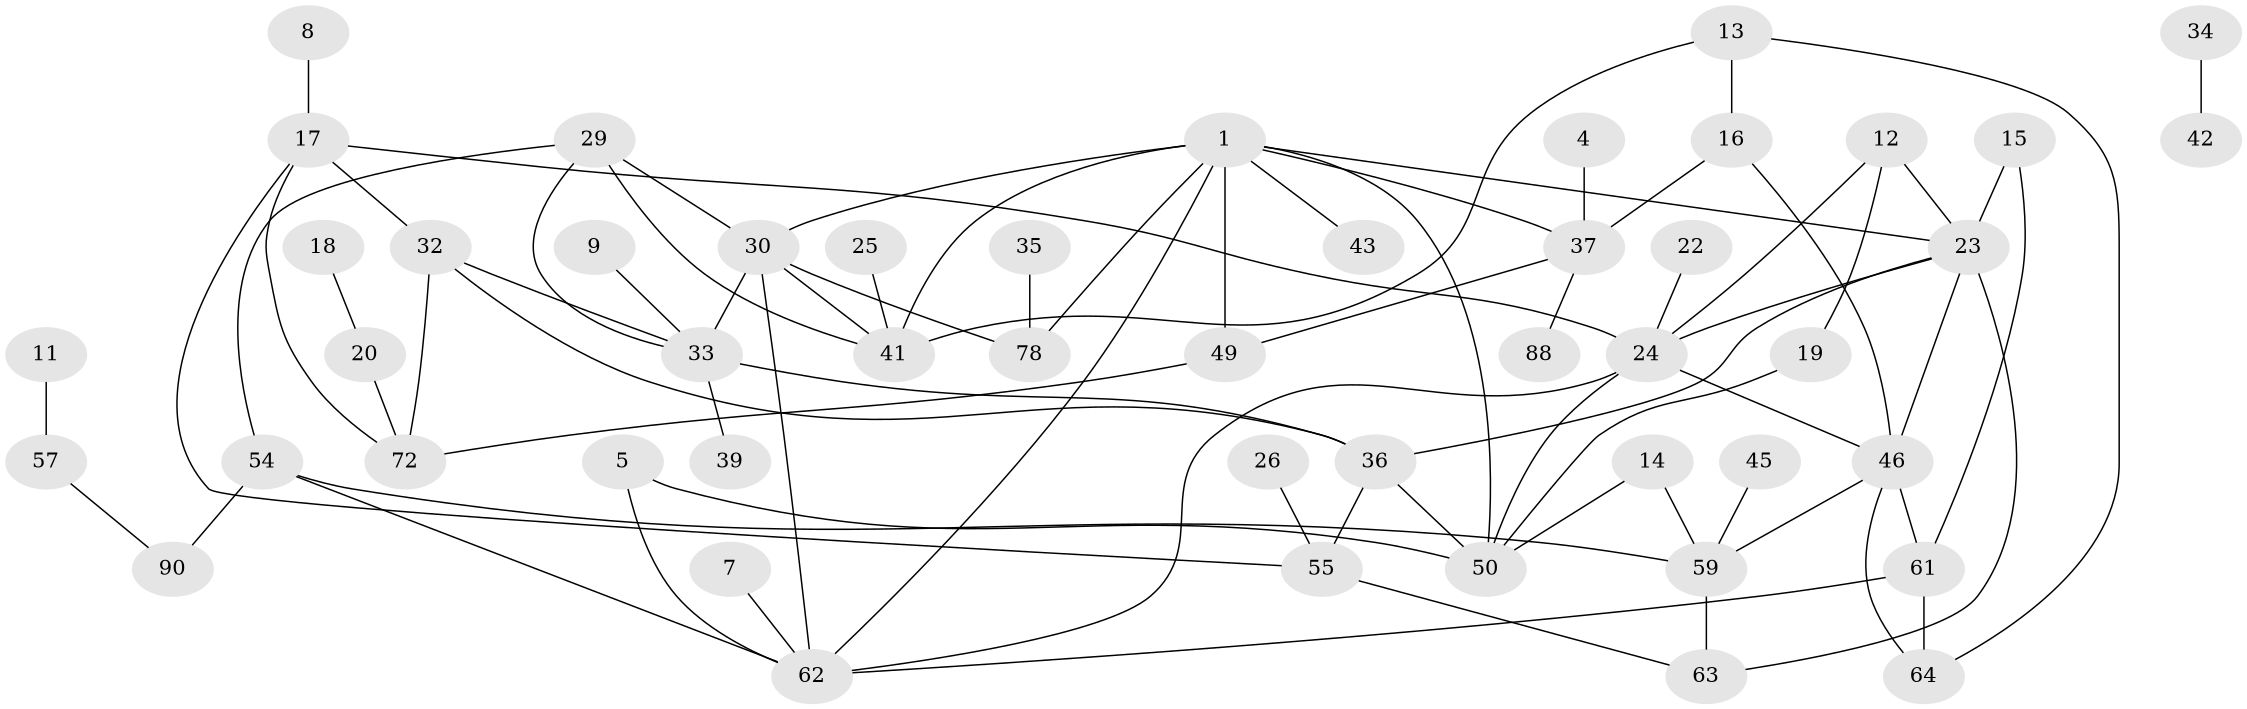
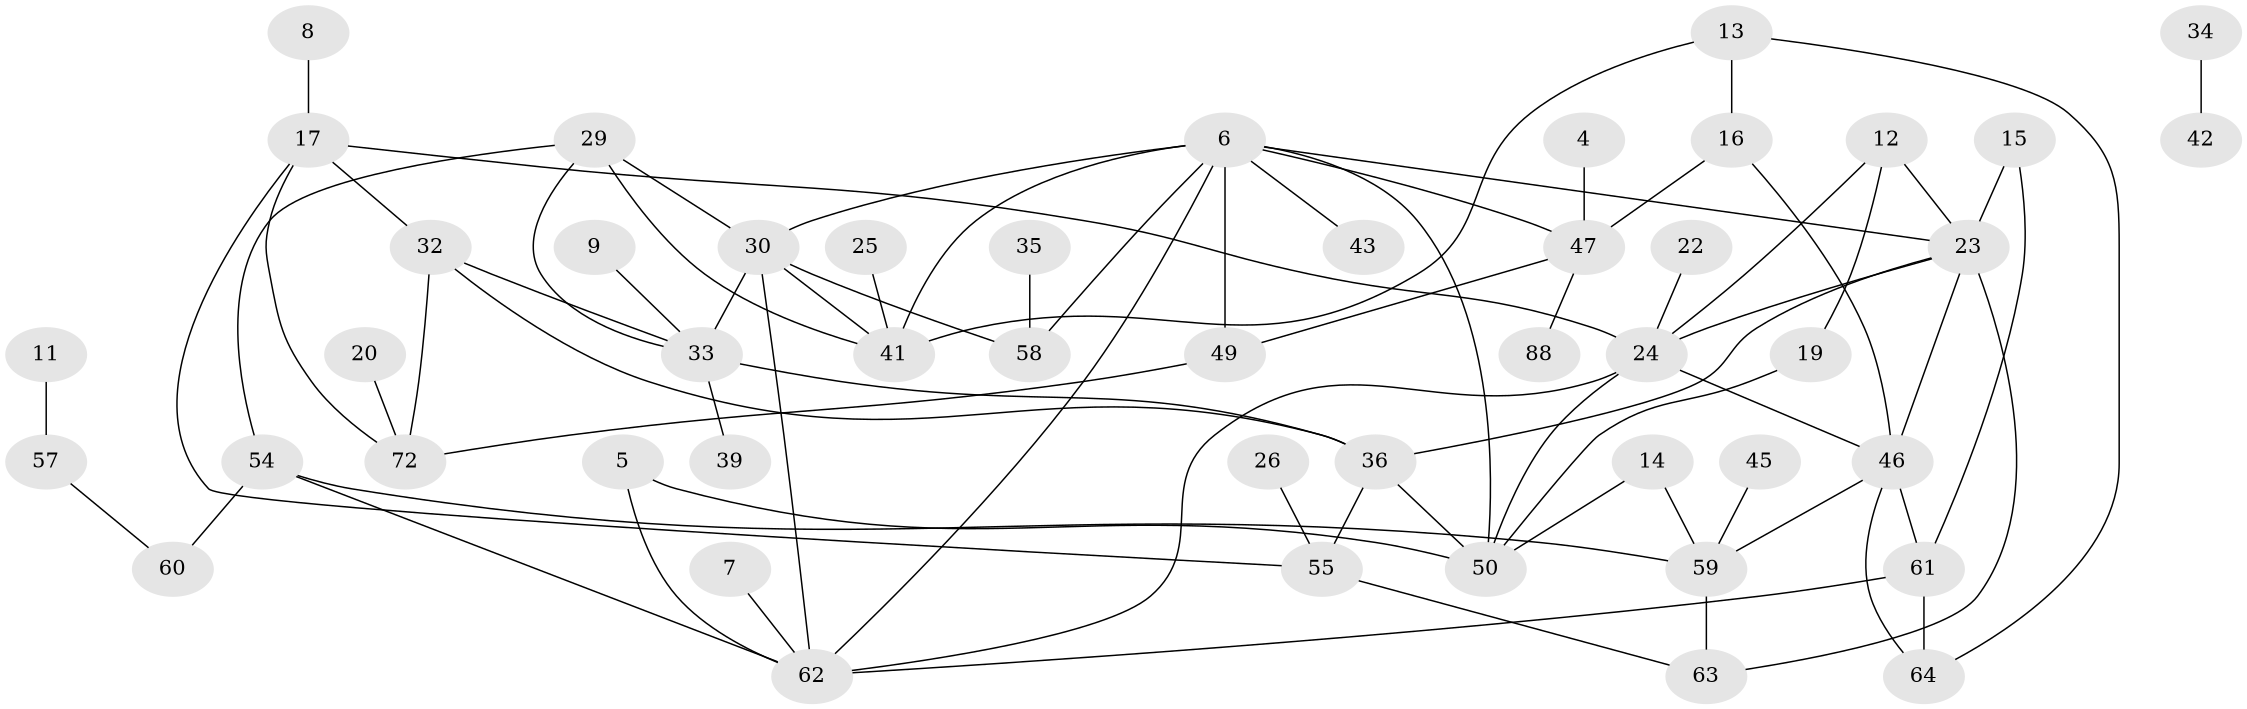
node "1": label "1" -> "6"
node "18": removed
node "37": label "37" -> "47"
node "78": label "78" -> "58"
node "90": label "90" -> "60"
